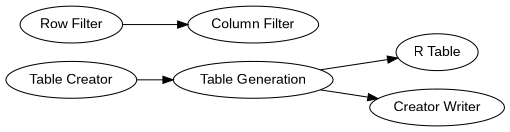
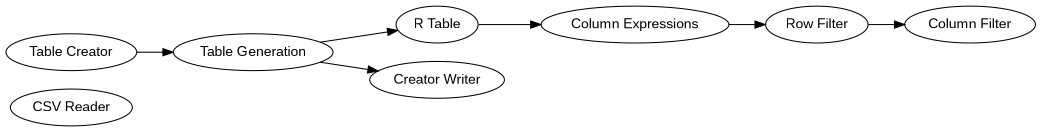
node "Column Expressions": added
node "CSV Reader": added
